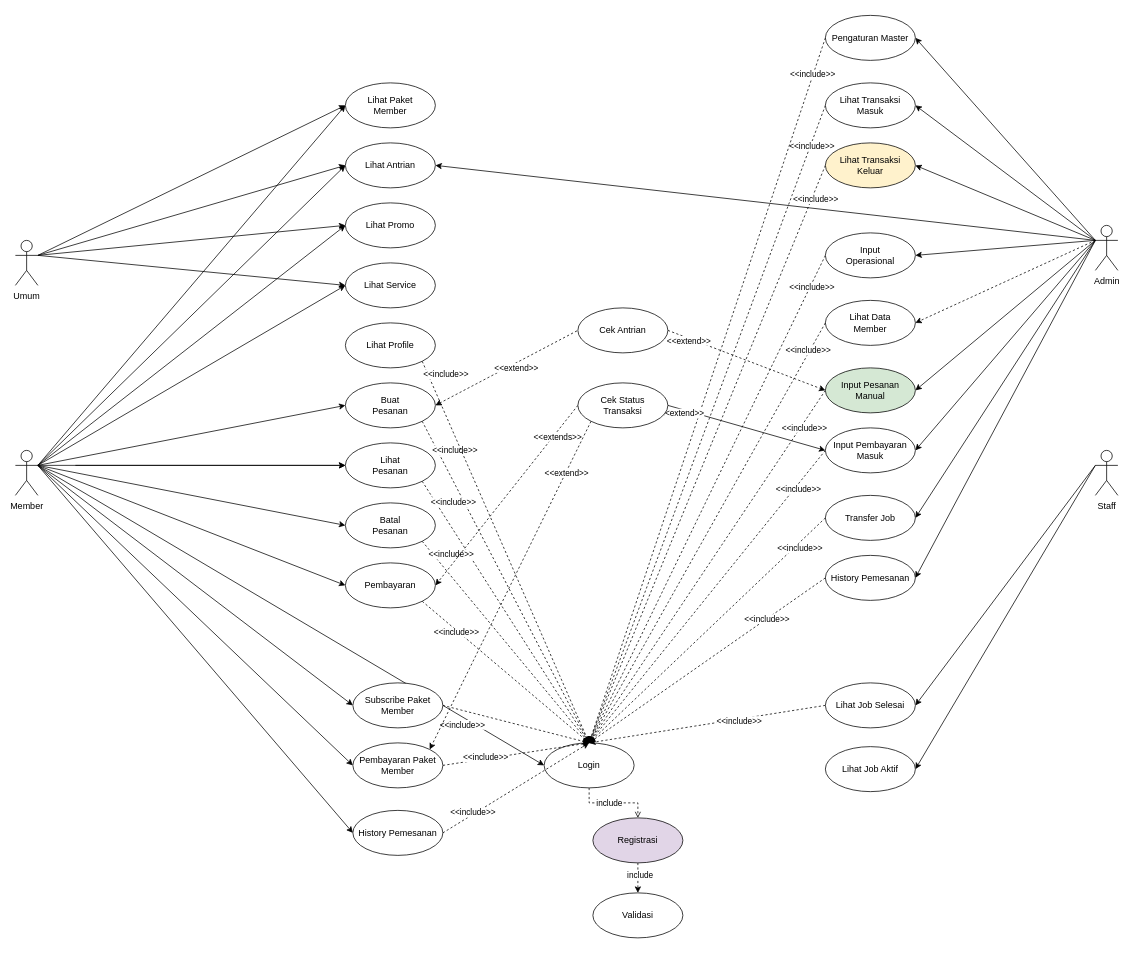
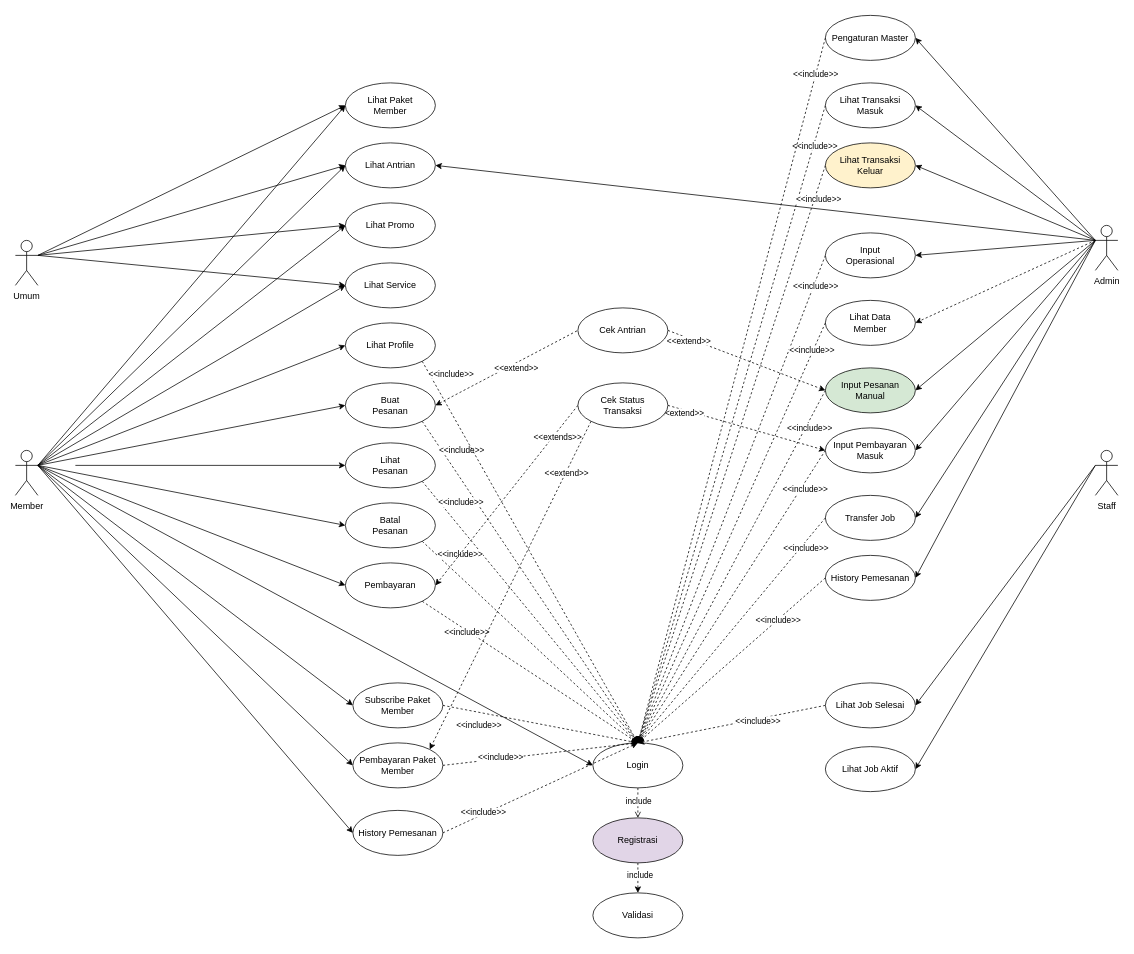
edge "Cek Status Transaksi" -> "Input Pembayaran Masuk": style solid -> dashed
edge "Member" -> "Lihat Pesanan": now "Member" -> "Lihat Profile"
node "Login": moved (589, 765) -> (638, 765)
